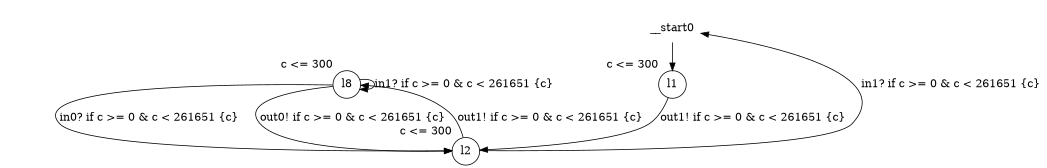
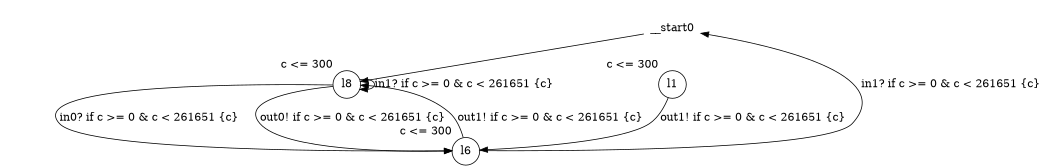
edge "__start0" -> "l1 c <= 300": now "__start0" -> "l8 c <= 300"
node "l2 c <= 300": label "l2 c <= 300" -> "l6 c <= 300"
